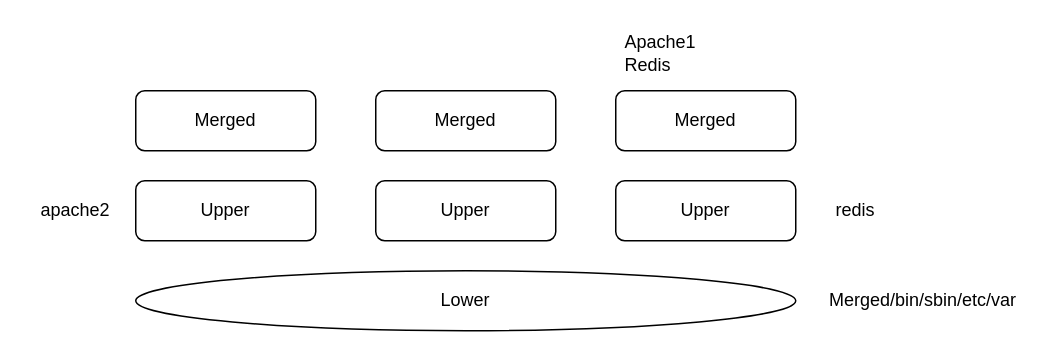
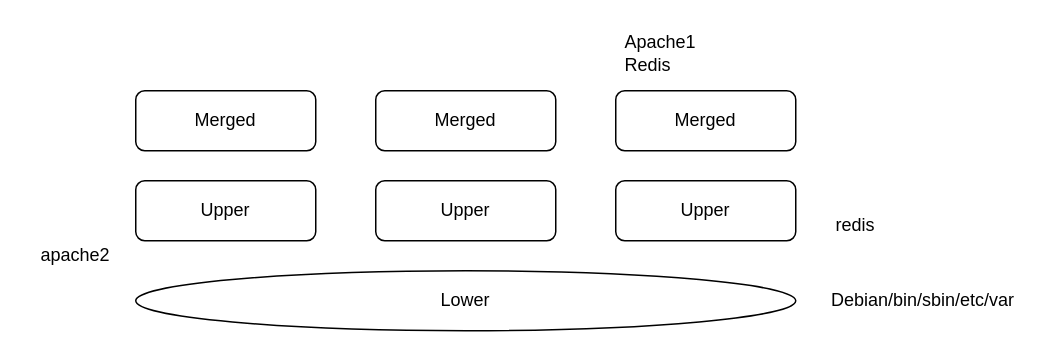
node "apache2": moved (76, 211) -> (76, 256)
node "redis": moved (856, 211) -> (856, 226)
node "Merged/bin/sbin/etc/var": label "Merged/bin/sbin/etc/var" -> "Debian/bin/sbin/etc/var"
